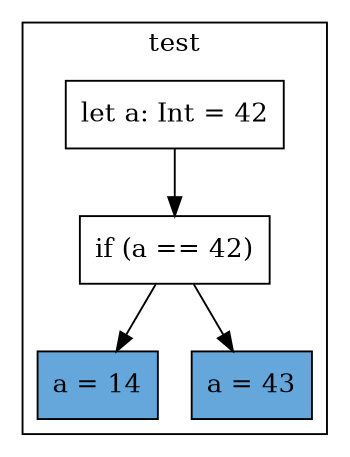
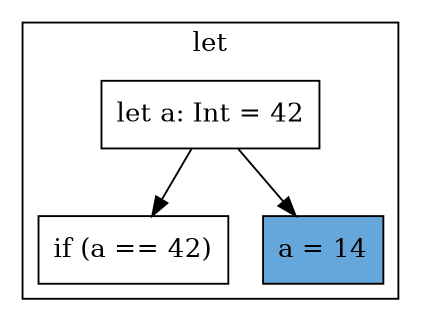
cluster "test": label "test" -> "let"
edge "if (a == 42)" -> "a = 14": now "let a: Int = 42" -> "a = 14"
node "a = 43": removed
